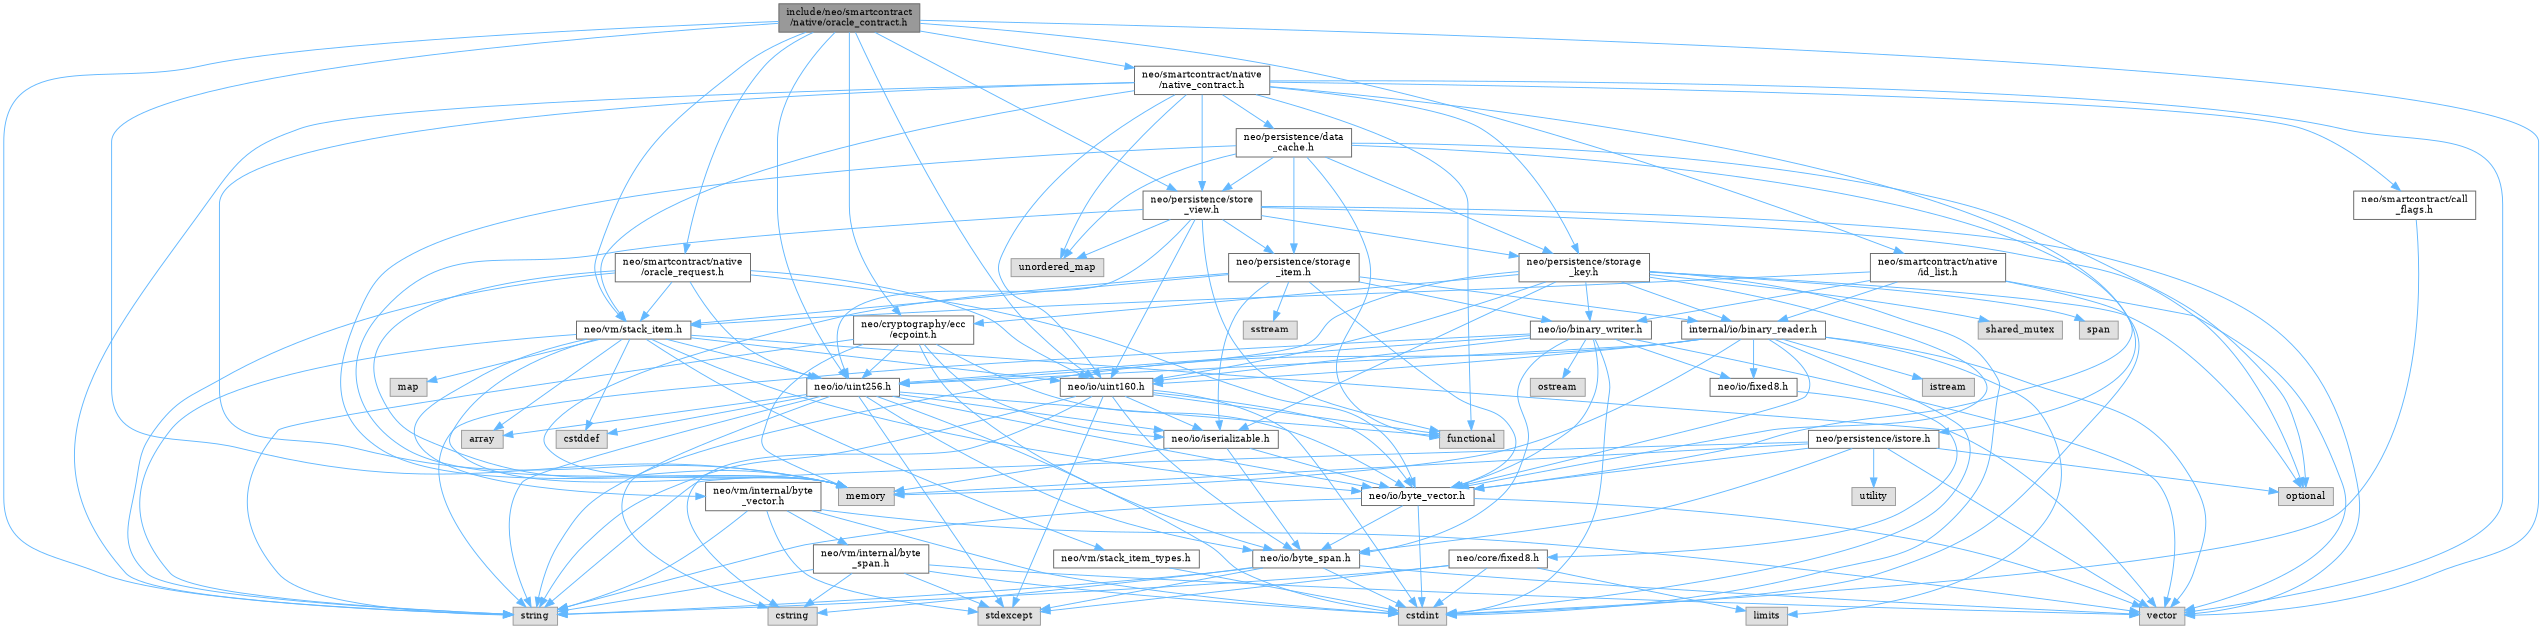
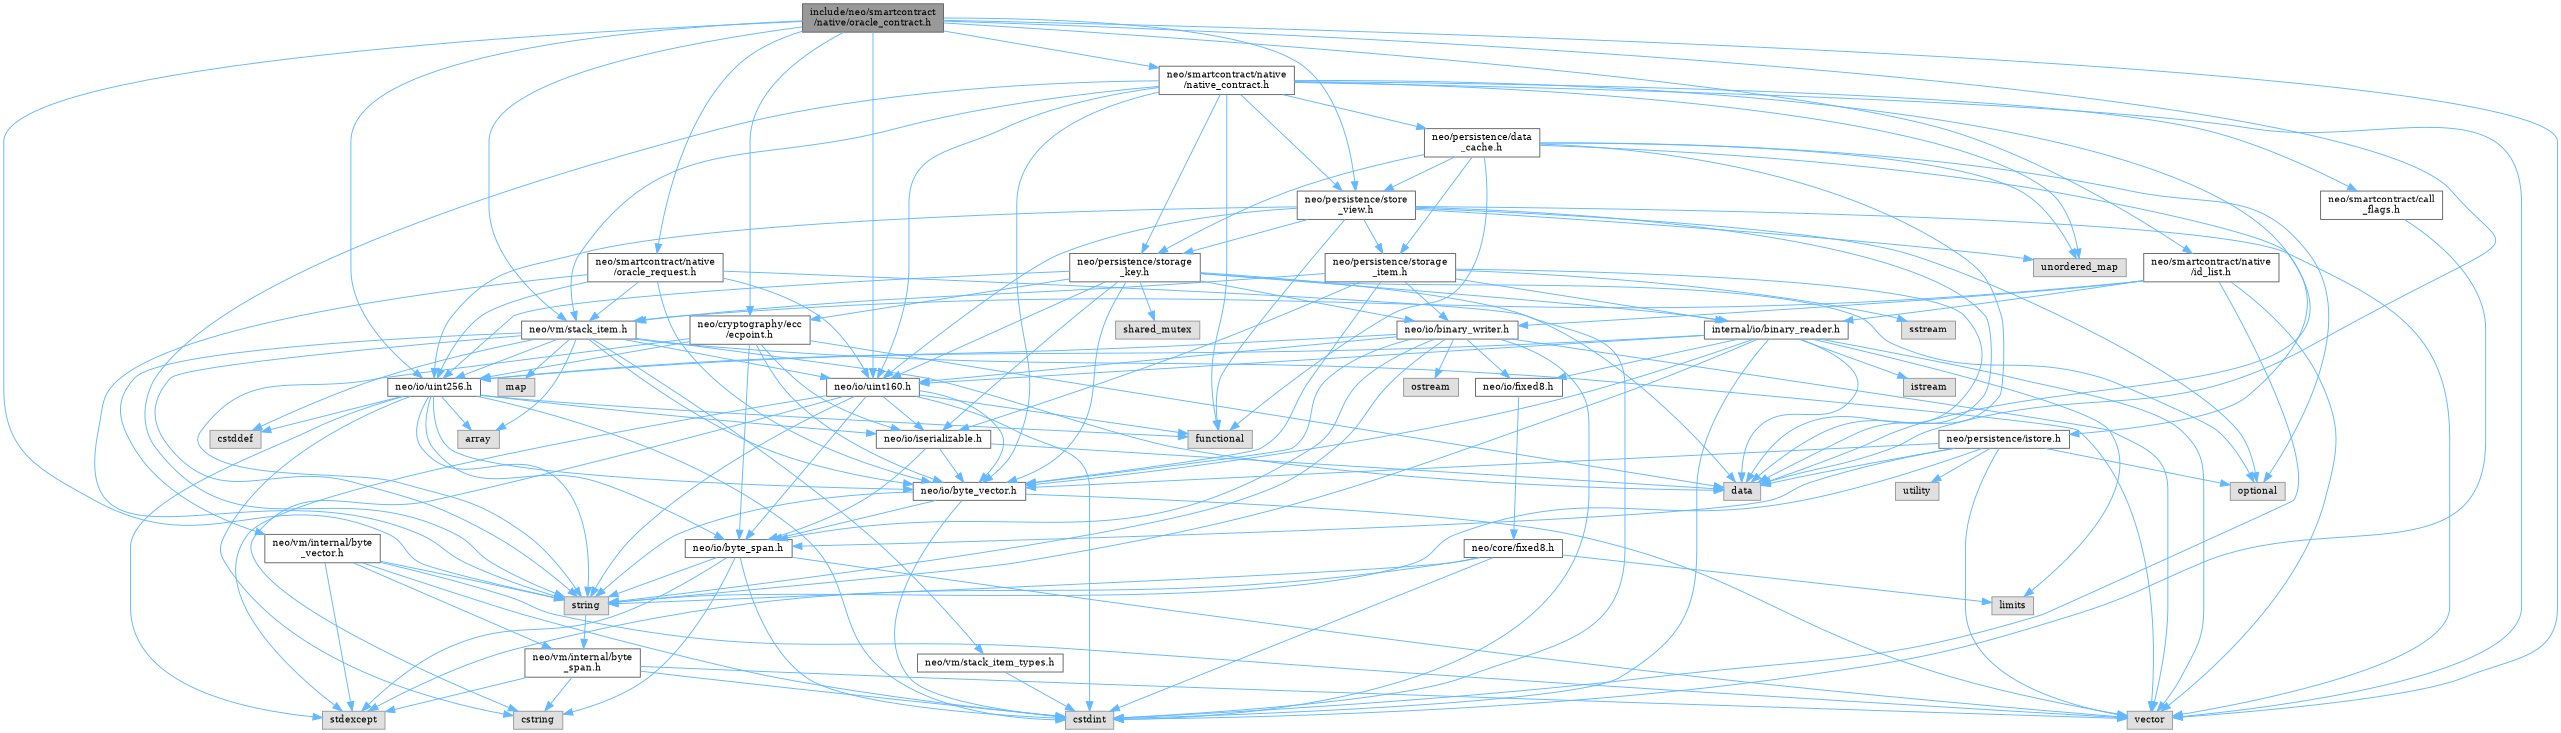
node "span": removed
node "memory": label "memory" -> "data"
edge "neo/vm/internal/byte _span.h" -> "string": reversed
